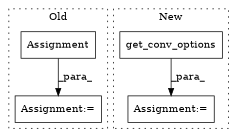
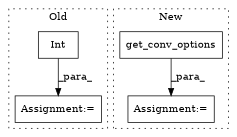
node "Assignment": label "Assignment" -> "Int"
